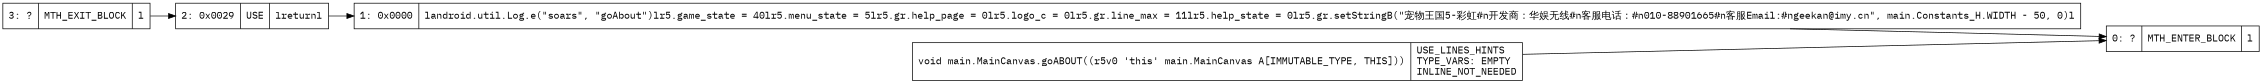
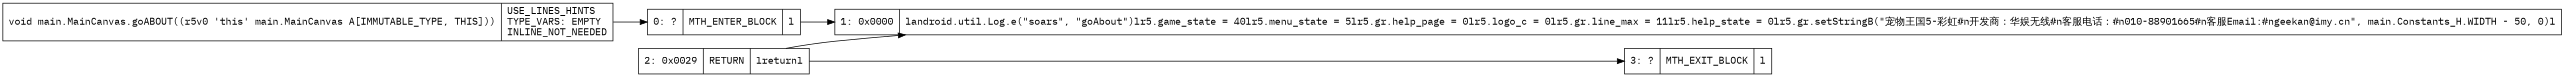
edge "3: ?" -> "2: 0x0029": reversed
node "2: 0x0029": text "USE" -> "RETURN"
edge "1: 0x0000" -> "0: ?": reversed
